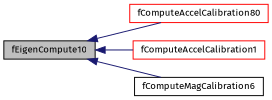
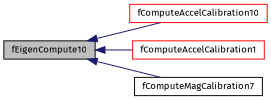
node "fComputeAccelCalibration80": label "fComputeAccelCalibration80" -> "fComputeAccelCalibration10"
node "fComputeMagCalibration6": label "fComputeMagCalibration6" -> "fComputeMagCalibration7"
